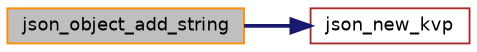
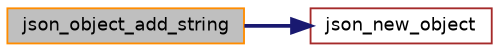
node "json_new_kvp": label "json_new_kvp" -> "json_new_object"
